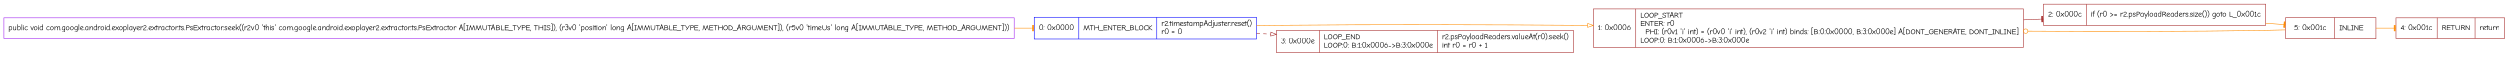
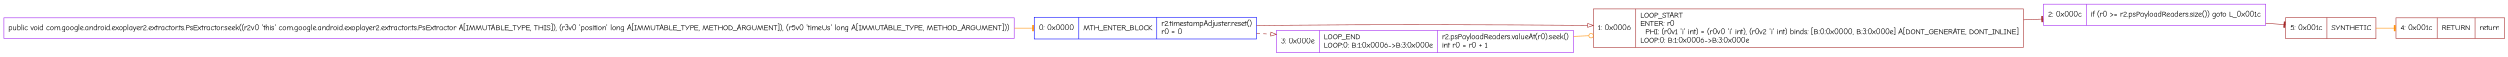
node "2: 0x000c": color brown -> purple
edge "2: 0x000c" -> "5: 0x001c": color darkorange -> brown
edge "0: 0x0000" -> "1: 0x0006": color darkorange -> brown
node "5: 0x001c": text "INLINE" -> "SYNTHETIC"
edge "5: 0x001c" -> "1: 0x0006": now "3: 0x000e" -> "1: 0x0006"
node "3: 0x000e": color brown -> purple
